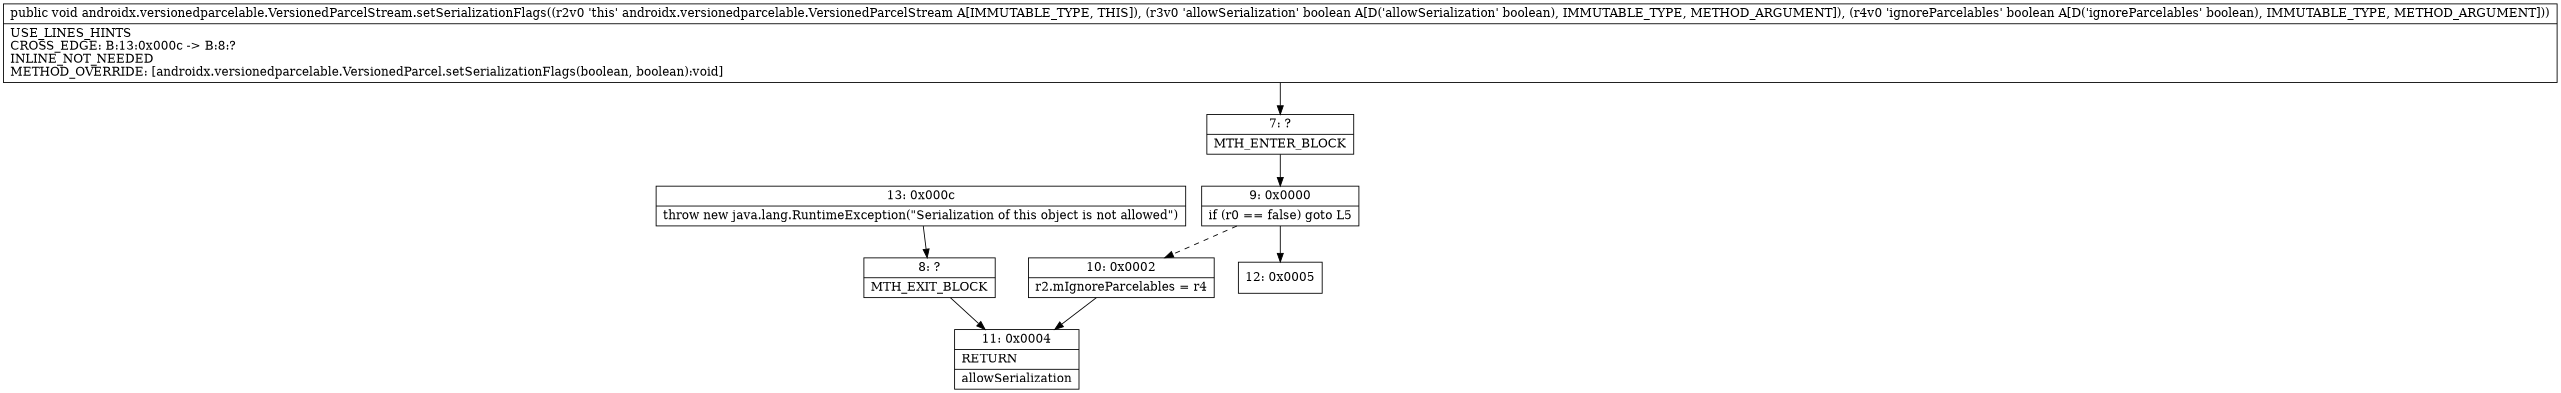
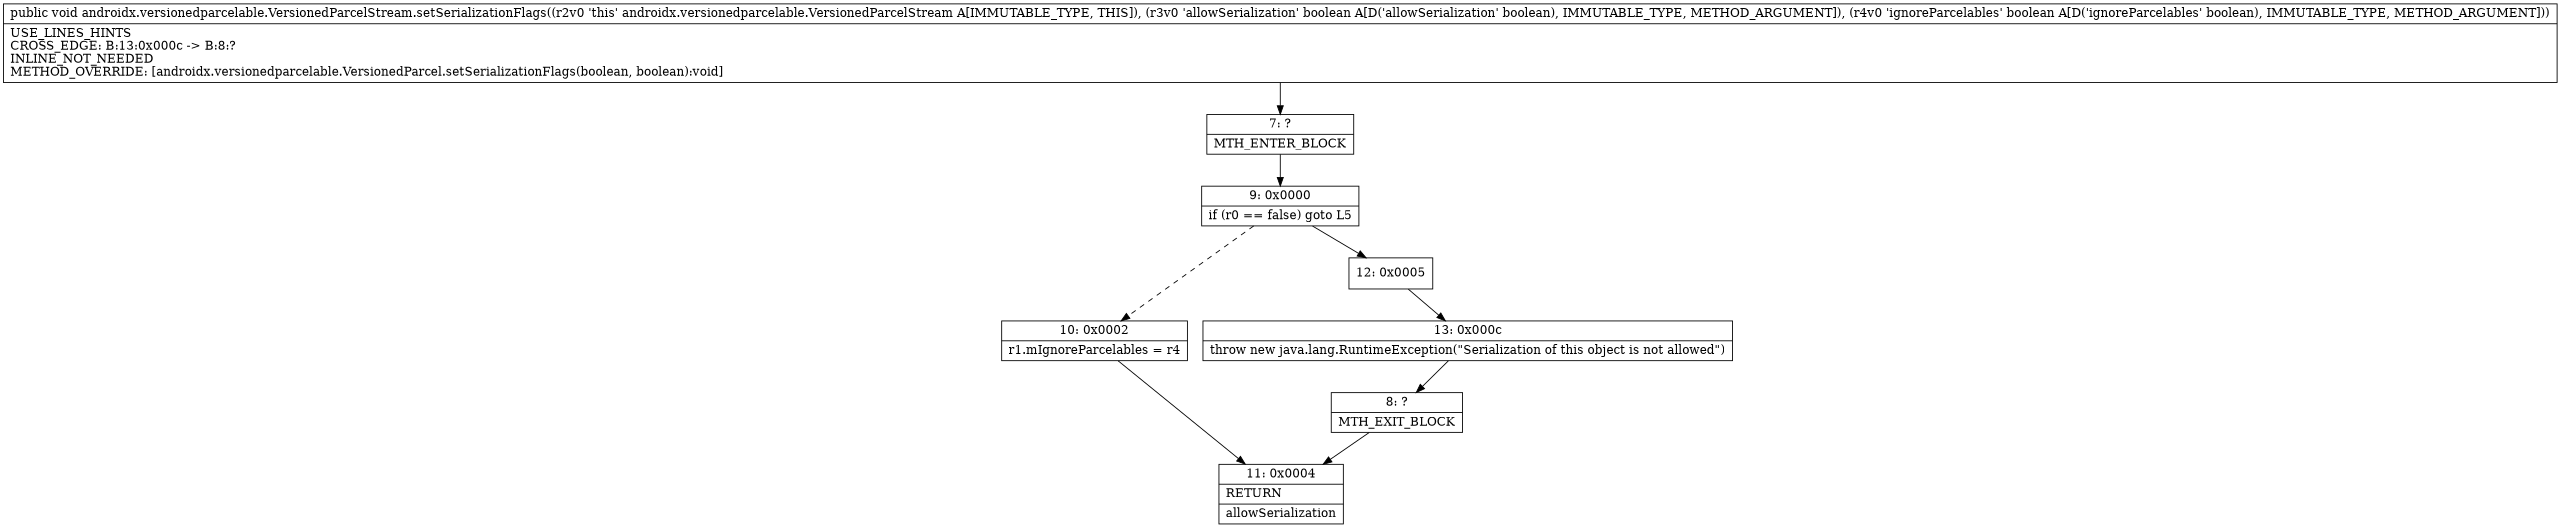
node "10: 0x0002": text "r2.mIgnoreParcelables = r4" -> "r1.mIgnoreParcelables = r4"
edge "12: 0x0005" -> "13: 0x000c": added
